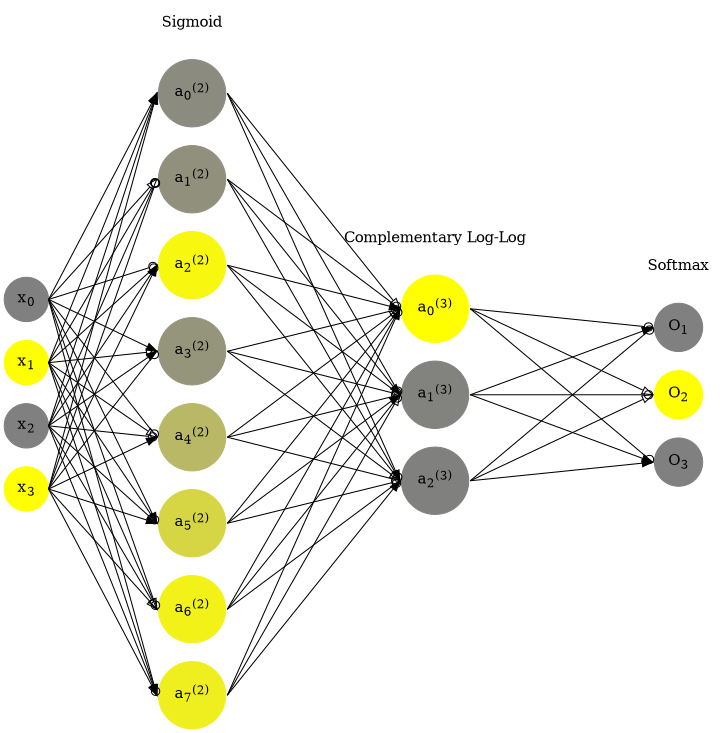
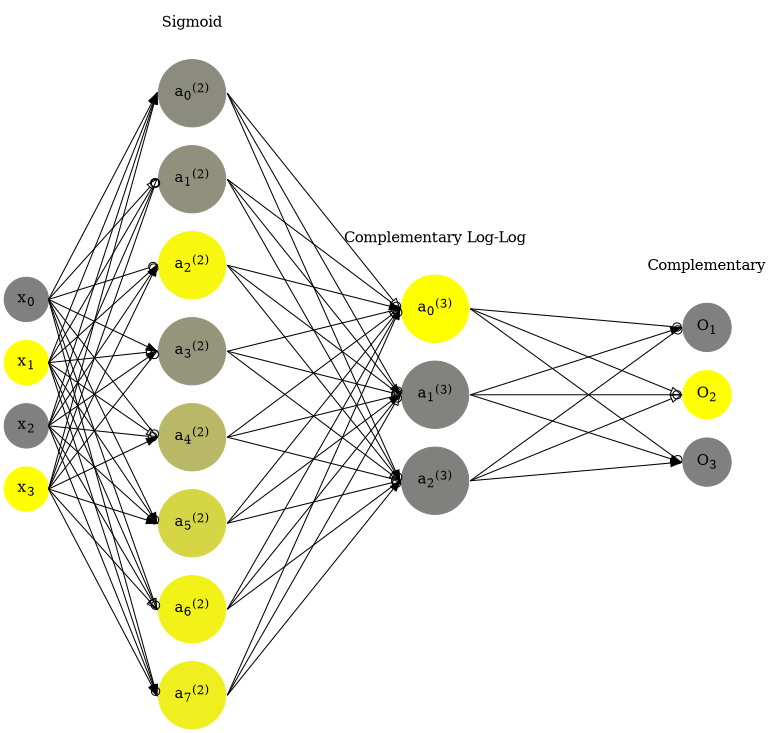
node "Softmax": label "Softmax" -> "Complementary"
